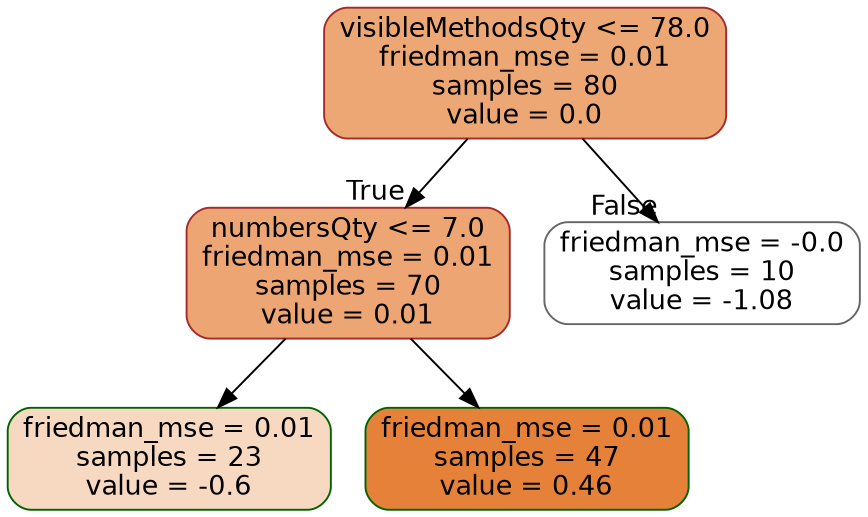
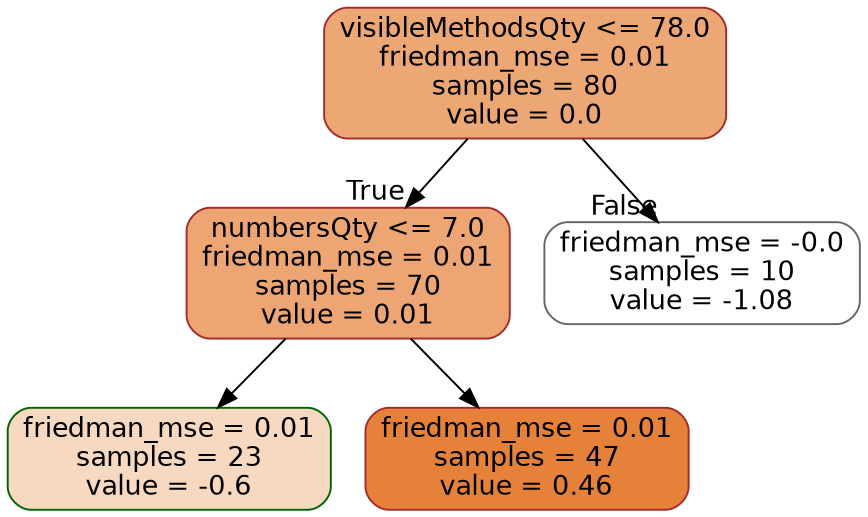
node "friedman_mse = 0.01 samples = 47 value = 0.46": color darkgreen -> brown
